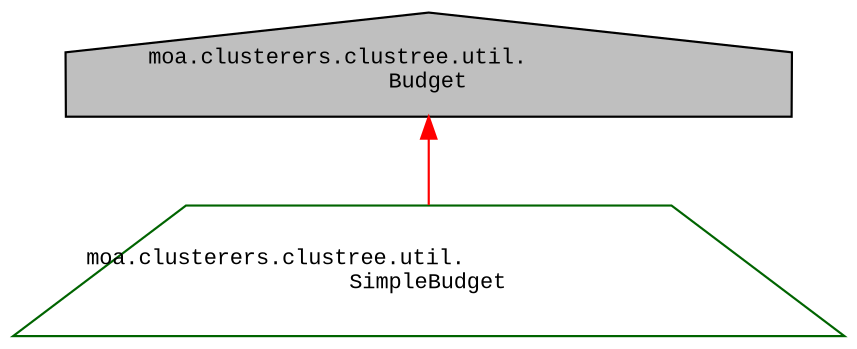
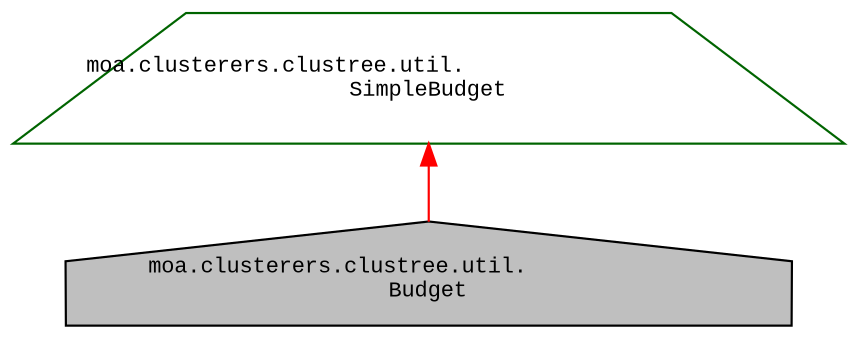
edge "moa.clusterers.clustree.util. SimpleBudget" -> "moa.clusterers.clustree.util. Budget": reversed
